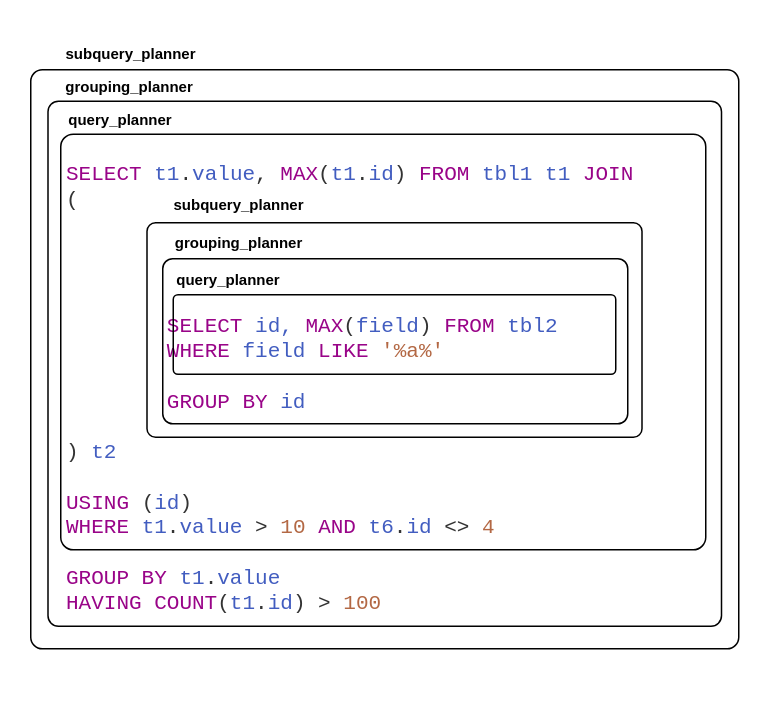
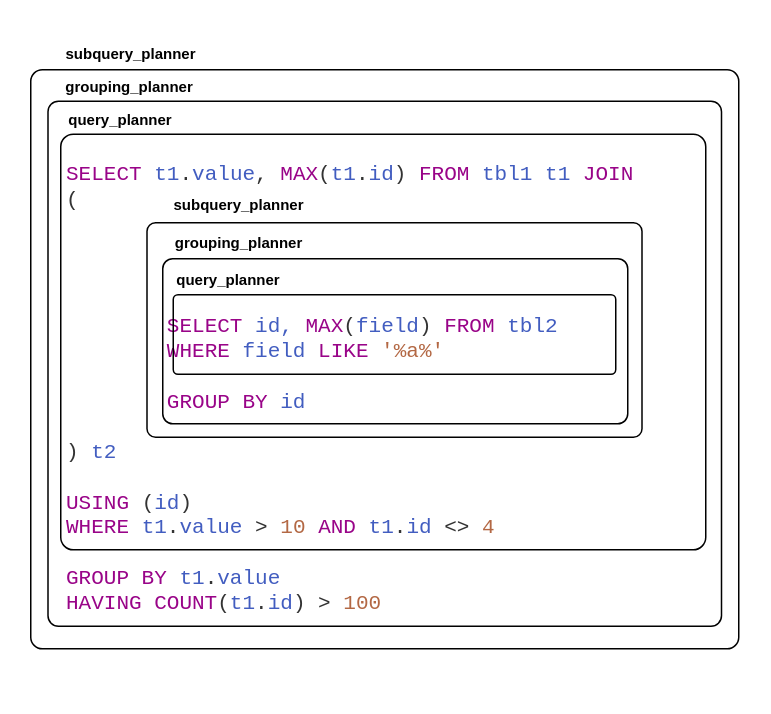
node "SELECT t1.value, MAX(t1.id) FROM tbl1 t1 JOIN ( SELECT id, MAX(field) FROM tbl2 WHERE field LIKE '%a%' GROUP BY id ) t2 USING (id) WHERE t1.value > 10 AND t6.id <> 4 GROUP BY t1.value HAVING COUNT(t1.id) > 100": label "SELECT t1.value, MAX(t1.id) FROM tbl1 t1 JOIN ( SELECT id, MAX(field) FROM tbl2 WHERE field LIKE '%a%' GROUP BY id ) t2 USING (id) WHERE t1.value > 10 AND t6.id <> 4 GROUP BY t1.value HAVING COUNT(t1.id) > 100" -> "SELECT t1.value, MAX(t1.id) FROM tbl1 t1 JOIN ( SELECT id, MAX(field) FROM tbl2 WHERE field LIKE '%a%' GROUP BY id ) t2 USING (id) WHERE t1.value > 10 AND t1.id <> 4 GROUP BY t1.value HAVING COUNT(t1.id) > 100"
